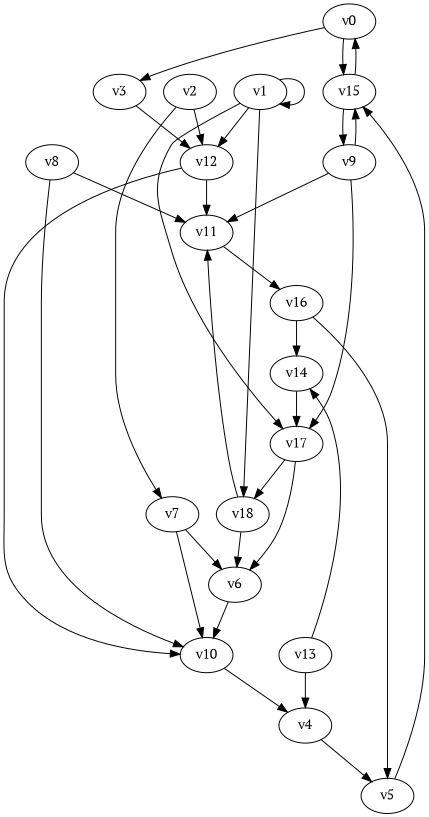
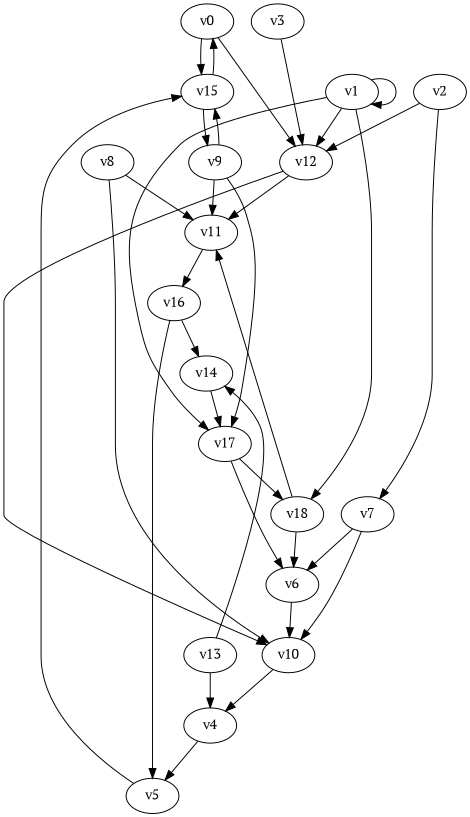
edge "v0" -> "v3": now "v0" -> "v12"
